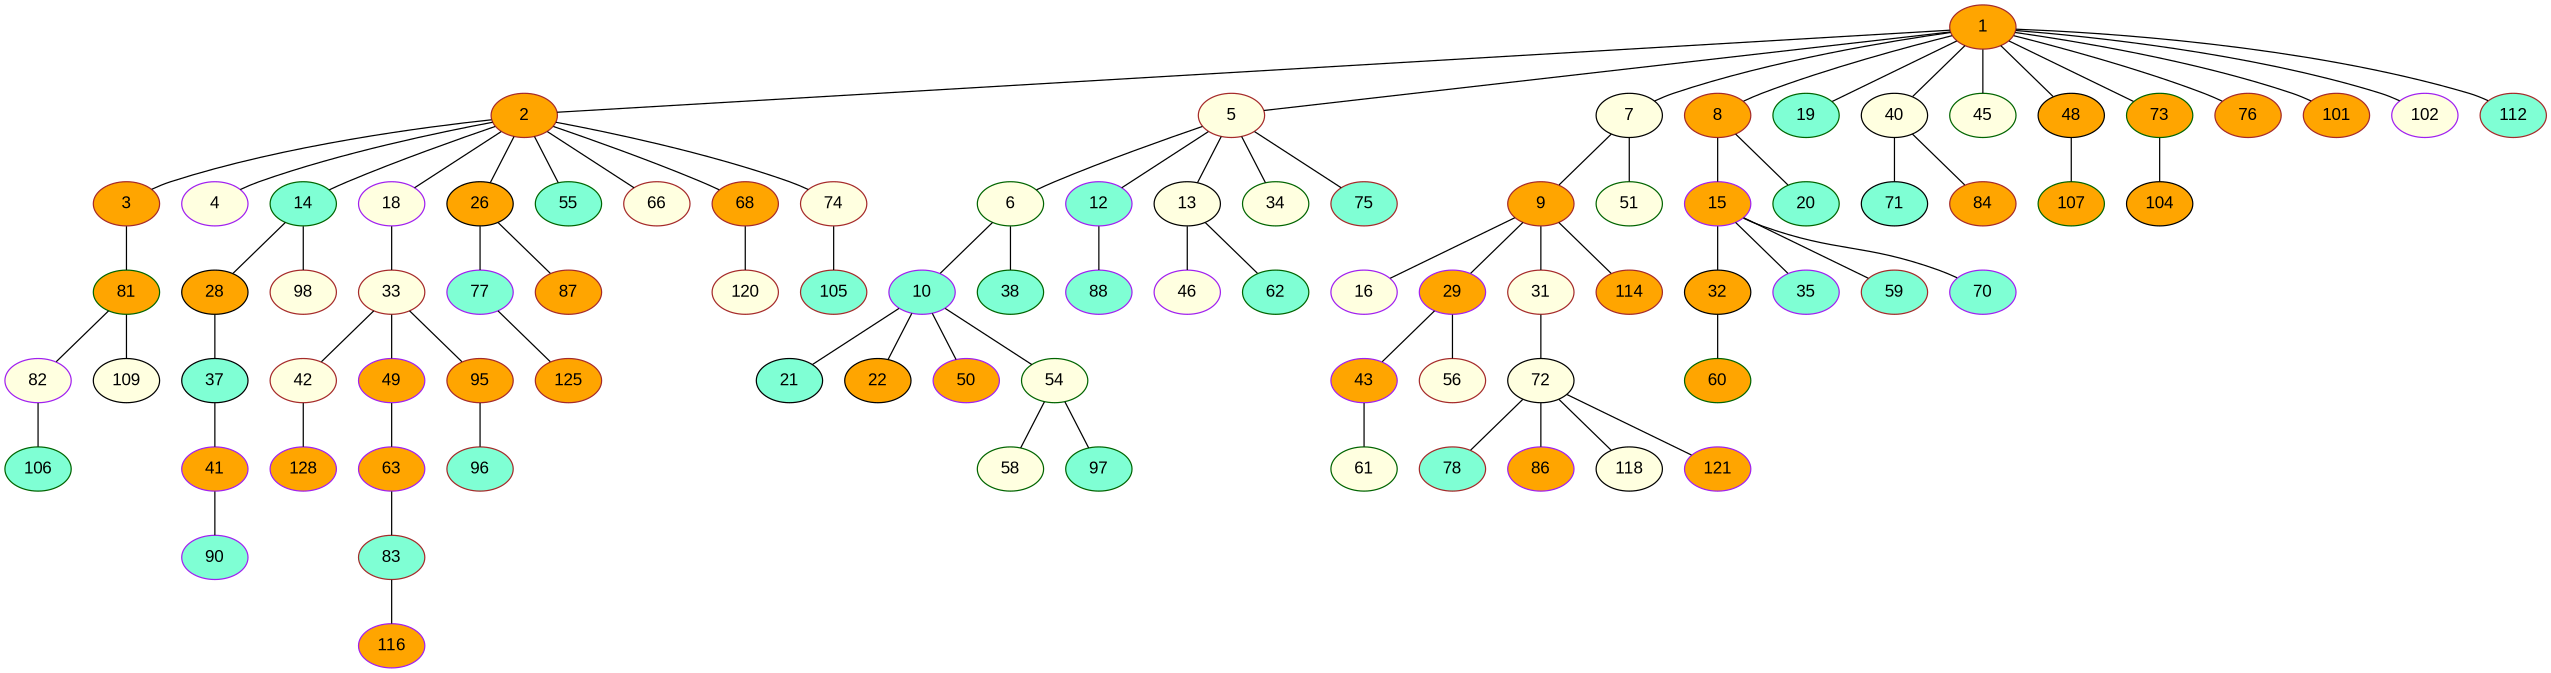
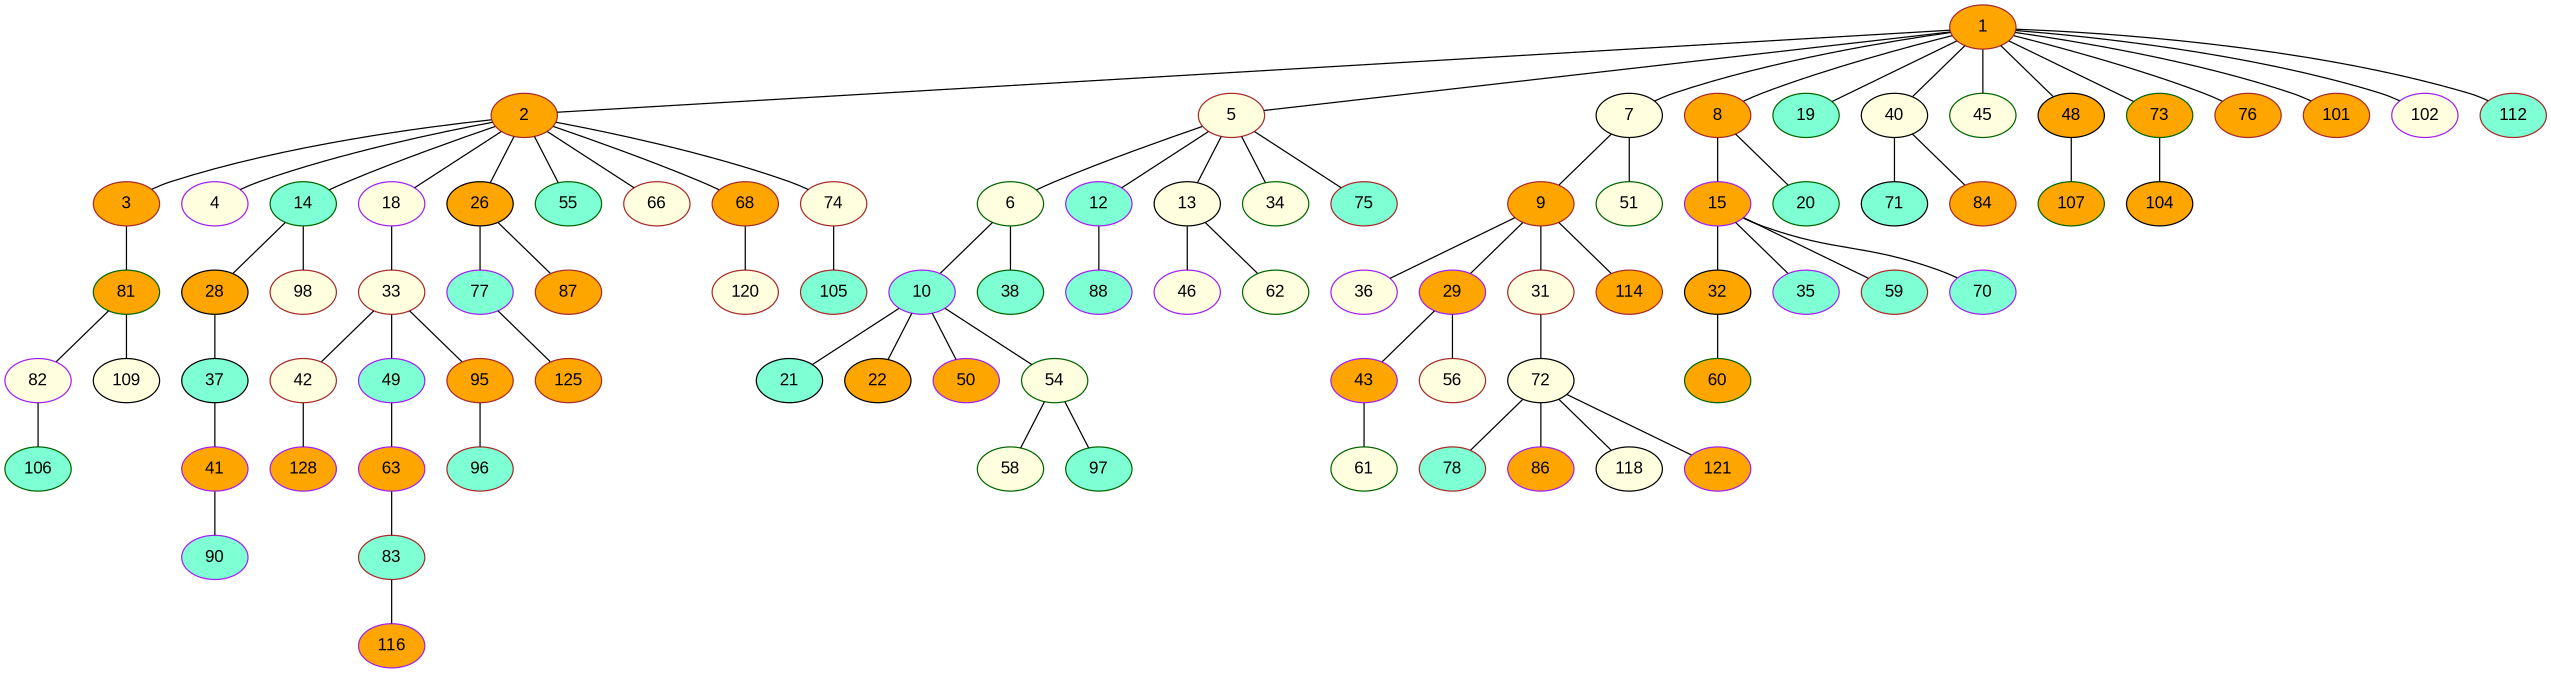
node "62": fillcolor aquamarine -> lightyellow
node "16": label "16" -> "36"
node "49": fillcolor orange -> aquamarine
